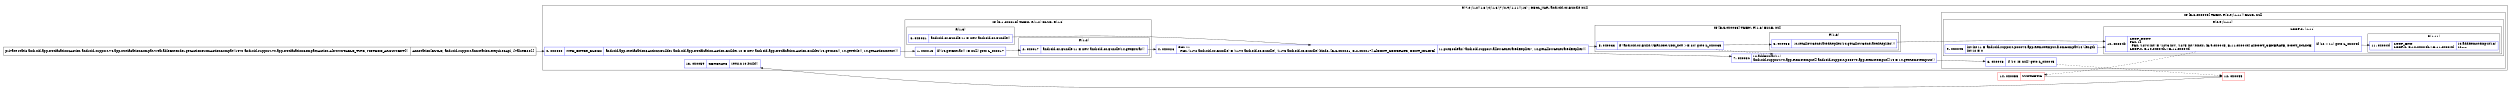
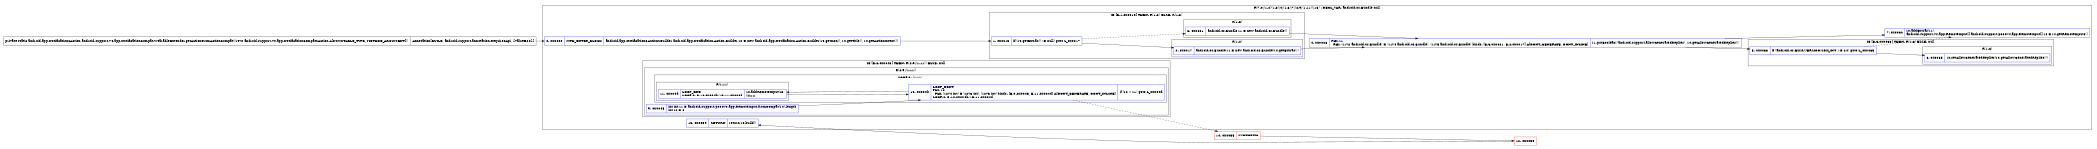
edge "1: 0x0015" -> "3: 0x0021": added
edge "6: 0x0035" -> "10: 0x004b": now "11: 0x004d" -> "10: 0x004b"
node "8: 0x0043": removed
node "13: 0x0059": text "GENERATE" -> "RETURN"
